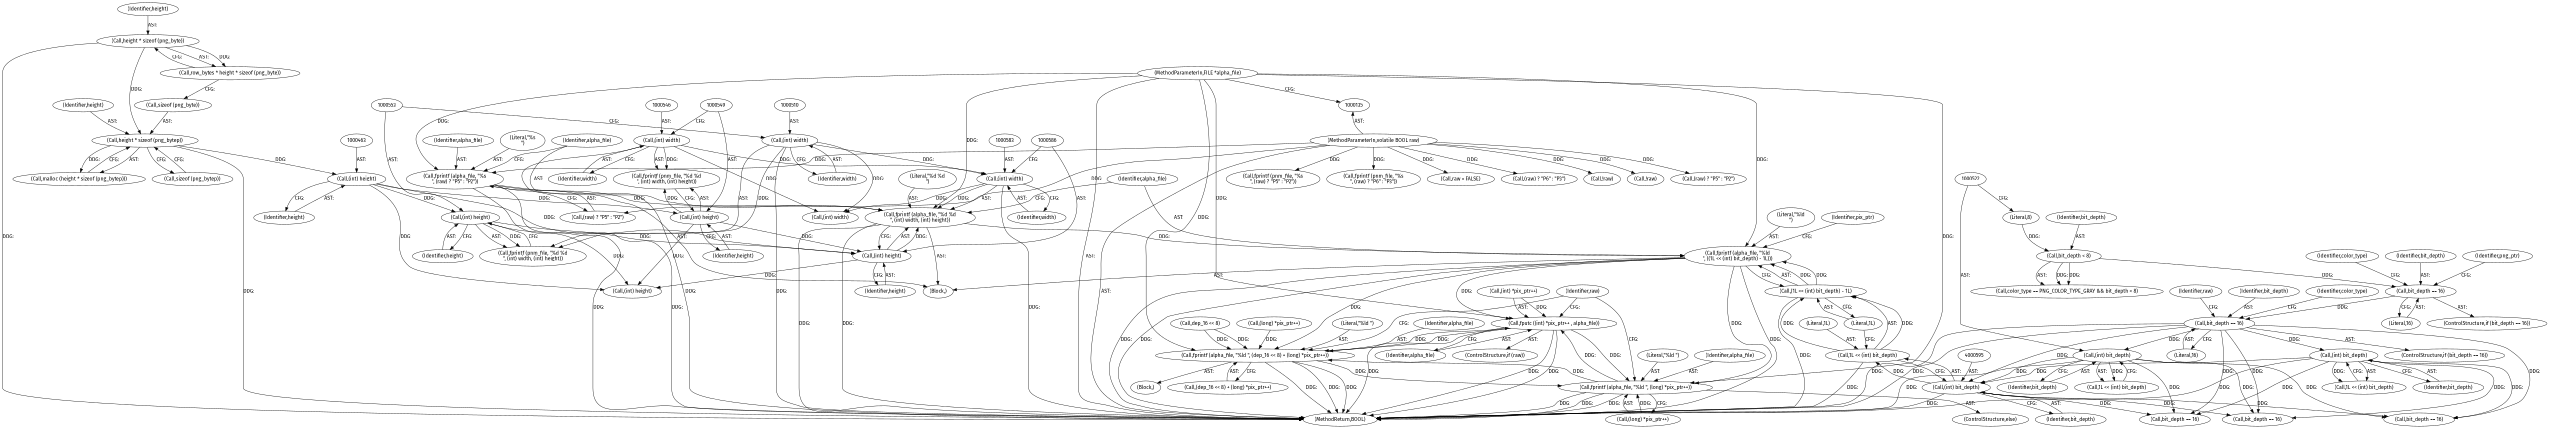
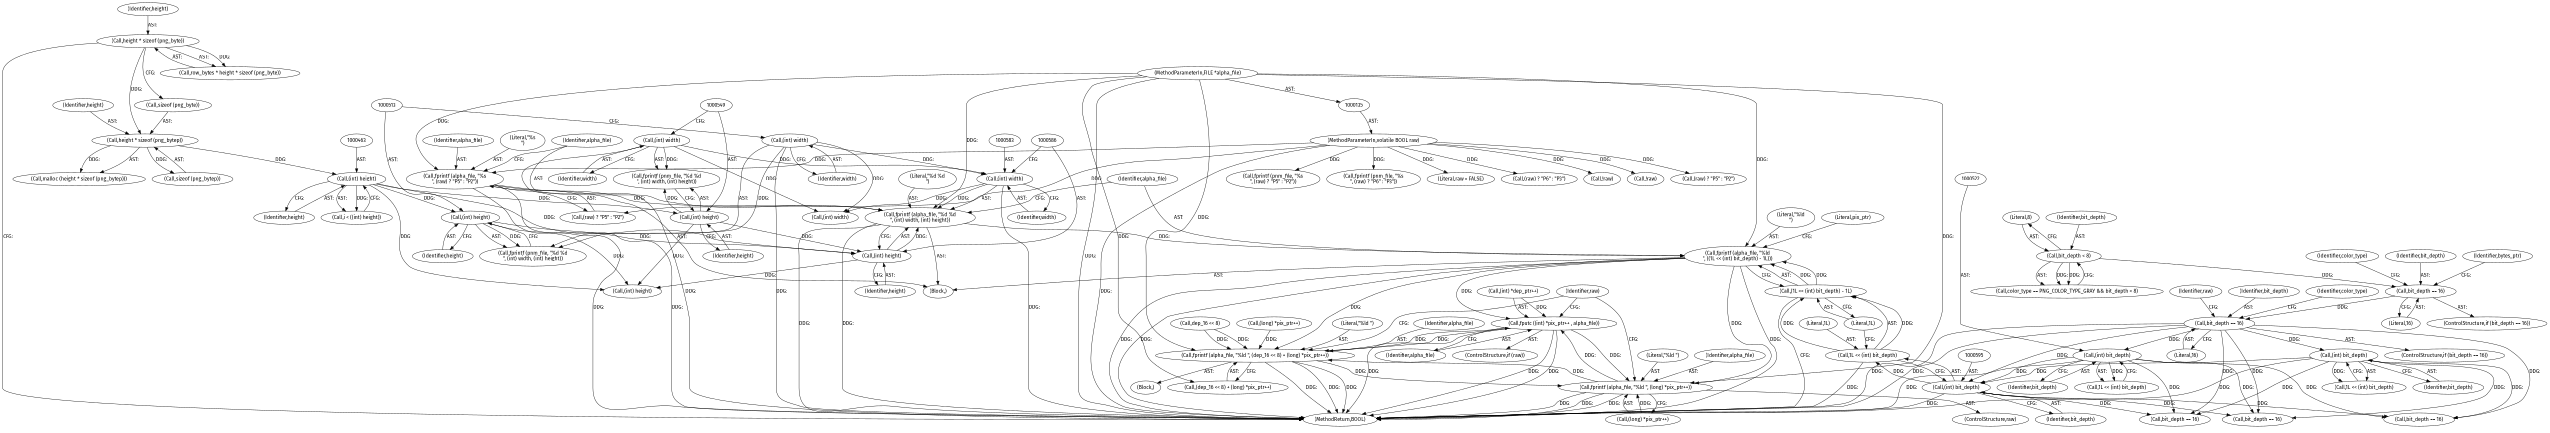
edge "(Call,row_bytes * height * sizeof (png_byte))" -> "(Call,height * sizeof (png_byte))": label "CFG: " -> "AST: "
edge "(Call,row_bytes * height * sizeof (png_byte))" -> "(Call,sizeof (png_byte))": now "(Call,height * sizeof (png_byte))" -> "(Call,sizeof (png_byte))"
edge "(MethodParameterIn,FILE *alpha_file)" -> "1000135": label "CFG: " -> "AST: "
node "1000553": label "1000553" -> "1000513"
node "1000546": removed
node "1000510": removed
edge "(MethodParameterIn,volatile BOOL raw)" -> "1000135": reversed
edge "(Call,malloc (height * sizeof (png_bytep)))" -> "(Call,height * sizeof (png_bytep))": removed, label "CFG:"
edge "(Call,height * sizeof (png_bytep))" -> "(Call,sizeof (png_bytep))": label "CFG: " -> "DDG: "
edge "(Call,sizeof (png_bytep))" -> "(Call,height * sizeof (png_bytep))": label "CFG: " -> "AST: "
node "(Call,raw = FALSE)": label "(Call,raw = FALSE)" -> "(Literal,raw = FALSE)"
edge "1000522" -> "(Literal,8)": now "(Call,bit_depth < 8)" -> "(Literal,8)"
node "(Call,i < ((int) height))": added
node "(Identifier,pix_ptr)": label "(Identifier,pix_ptr)" -> "(Literal,pix_ptr)"
edge "(Call,height * sizeof (png_byte))" -> "(MethodReturn,BOOL)": label "DDG: " -> "CFG: "
edge "(Literal,8)" -> "(Call,bit_depth < 8)": label "DDG: " -> "AST: "
edge "(MethodParameterIn,FILE *alpha_file)" -> "(MethodReturn,BOOL)": label "AST: " -> "DDG: "
node "(Identifier,png_ptr)": label "(Identifier,png_ptr)" -> "(Identifier,bytes_ptr)"
edge "(Call,color_type == PNG_COLOR_TYPE_GRAY && bit_depth < 8)" -> "(Call,bit_depth < 8)": added, label "CFG:"
edge "(MethodParameterIn,FILE *alpha_file)" -> "(Call,fputc ((int) *pix_ptr++ , alpha_file))": now "(MethodParameterIn,FILE *alpha_file)" -> "(Call,(dep_16 << 8) + (long) *pix_ptr++)"
edge "(MethodParameterIn,volatile BOOL raw)" -> "(MethodReturn,BOOL)": label "AST: " -> "DDG: "
node "(Call,(int) *pix_ptr++)": label "(Call,(int) *pix_ptr++)" -> "(Call,(int) *dep_ptr++)"
edge "(Call,(1L << (int) bit_depth) - 1L)" -> "(MethodReturn,BOOL)": label "DDG: " -> "CFG: "
node "4000595": label "4000595" -> "1000595"
edge "(Call,height * sizeof (png_bytep))" -> "(MethodReturn,BOOL)": removed, label "DDG:"
node "(ControlStructure,else)": label "(ControlStructure,else)" -> "(ControlStructure,raw)"
